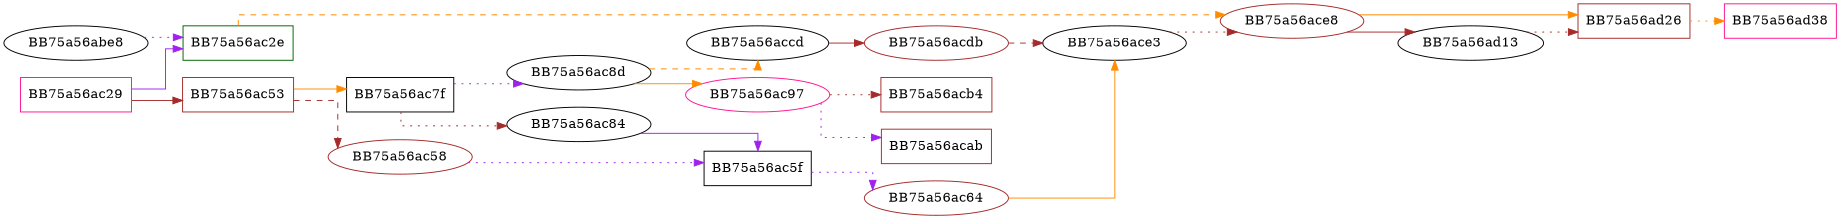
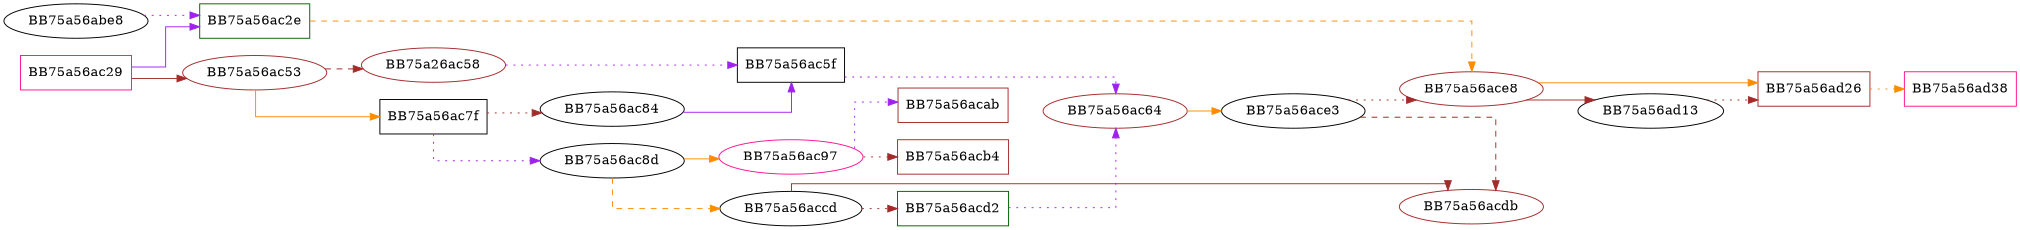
edge "BB75a56acdb" -> "BB75a56ace3": reversed
node "BB75a56ac53": shape box -> ellipse
node "BB75a56ac58": label "BB75a56ac58" -> "BB75a26ac58"
node "BB75a56acd2": added
